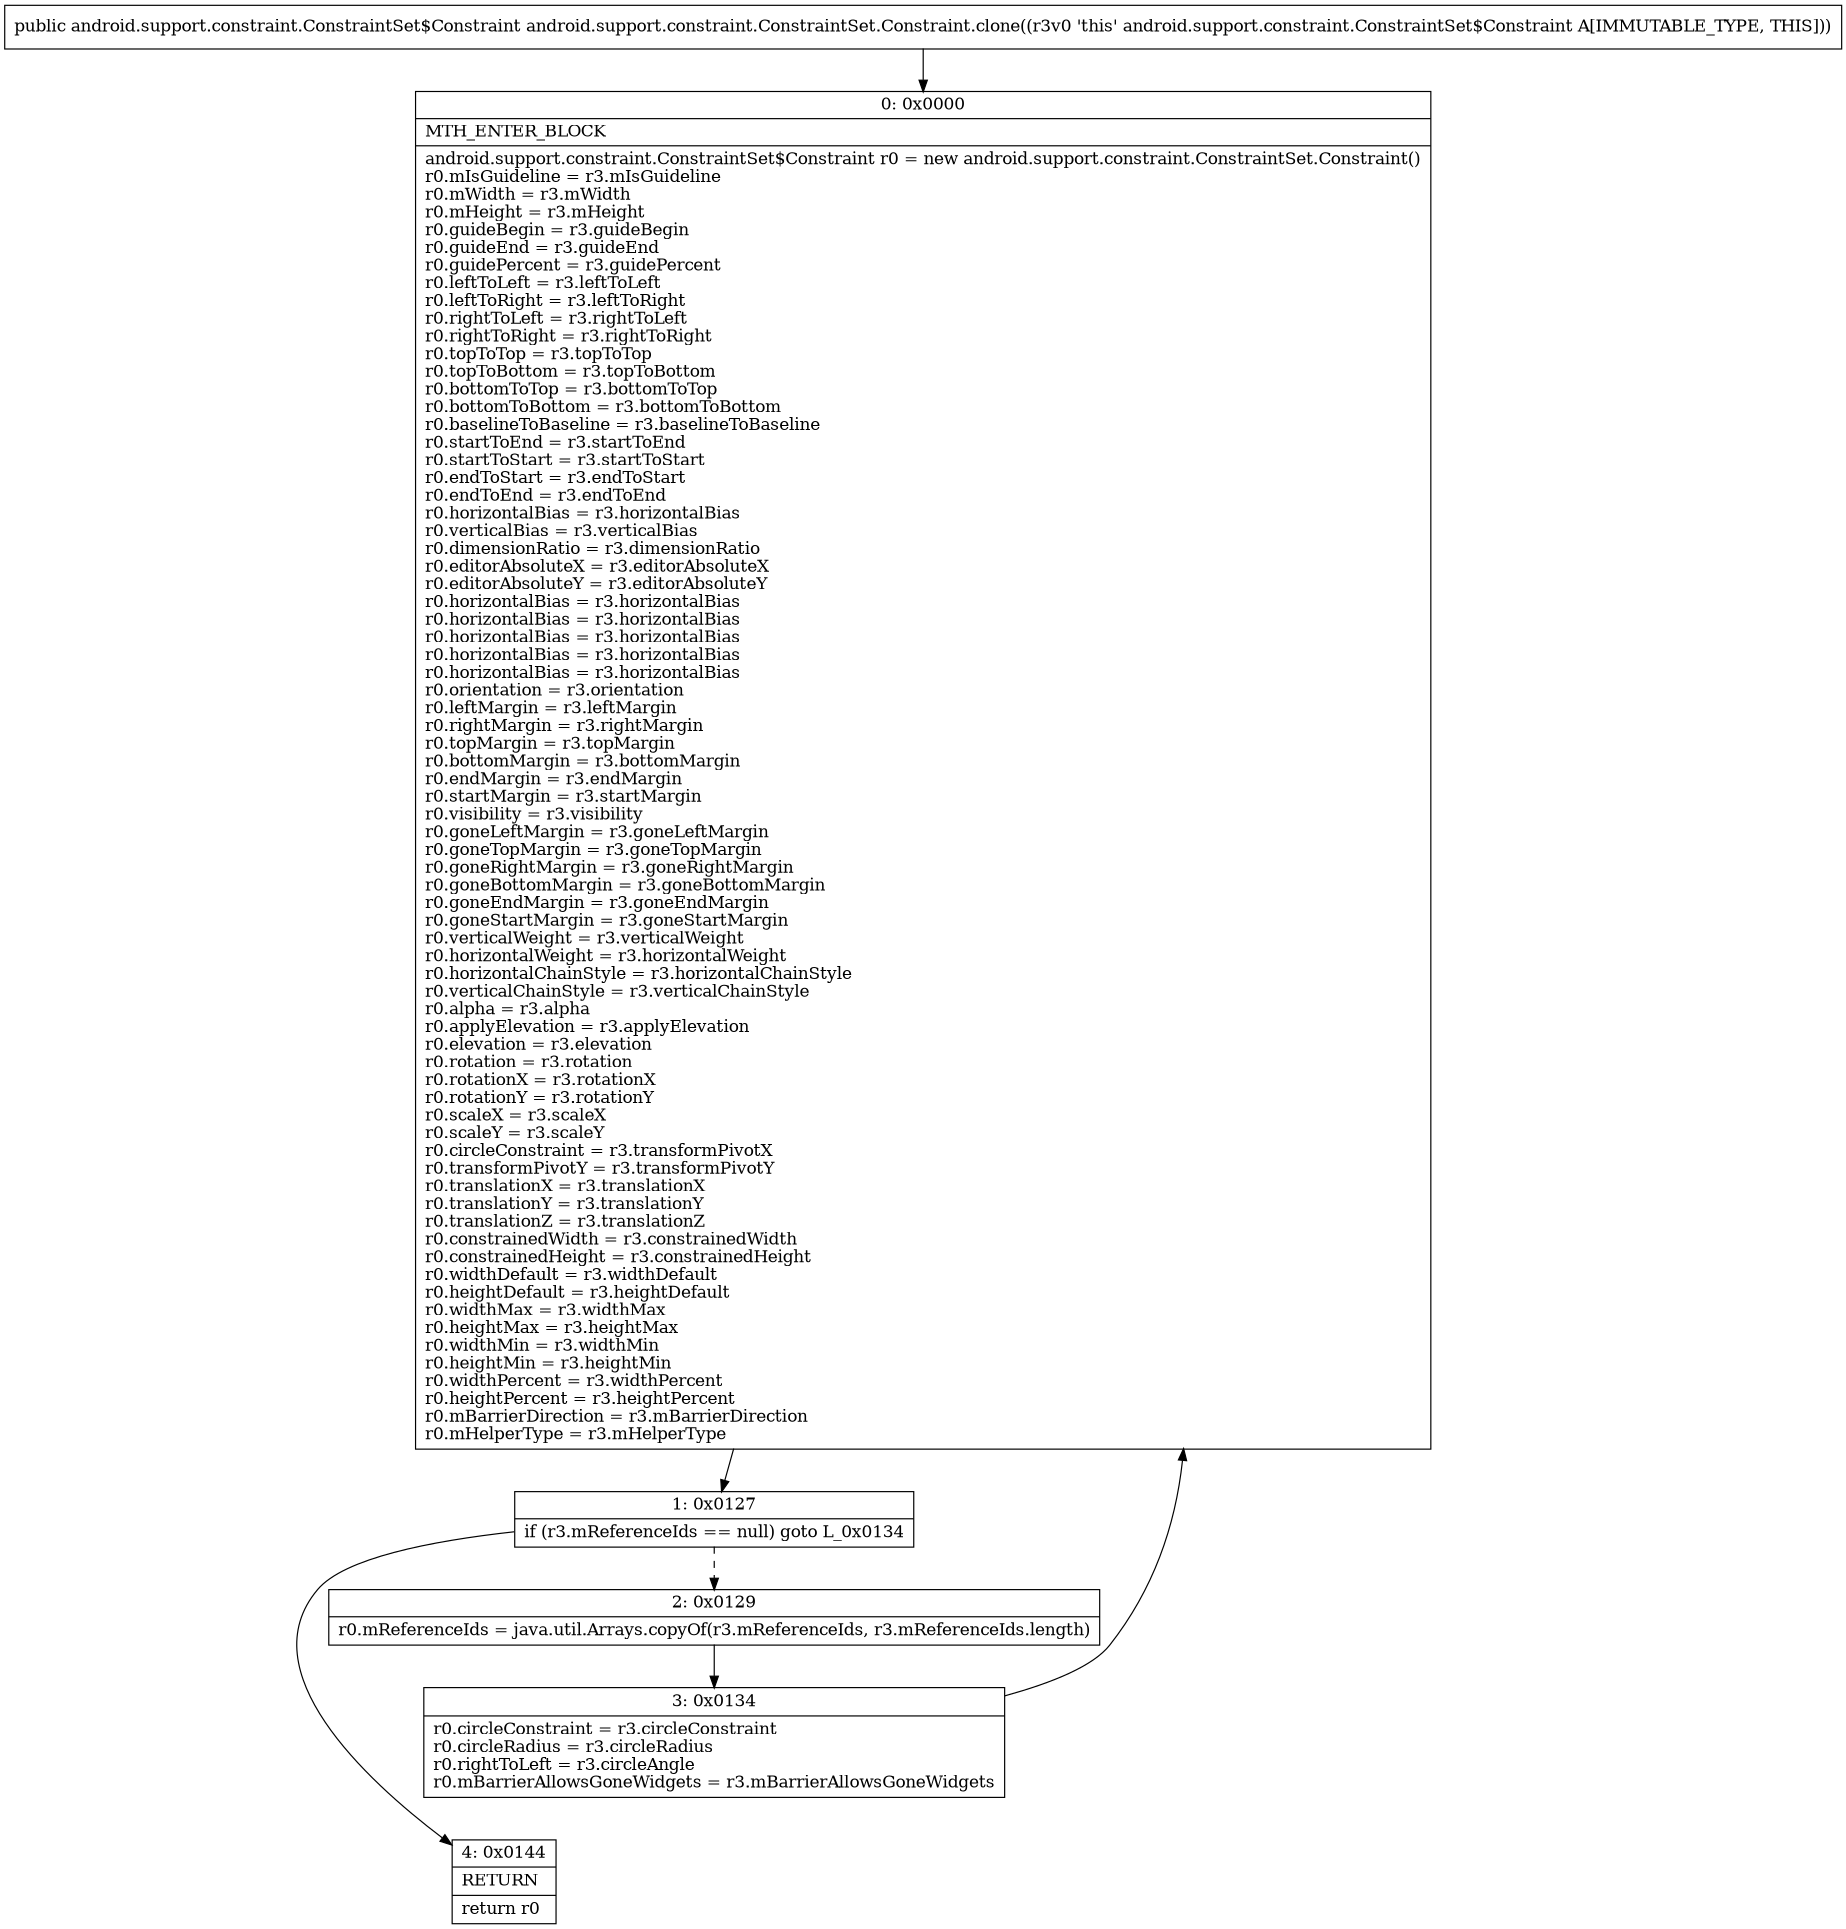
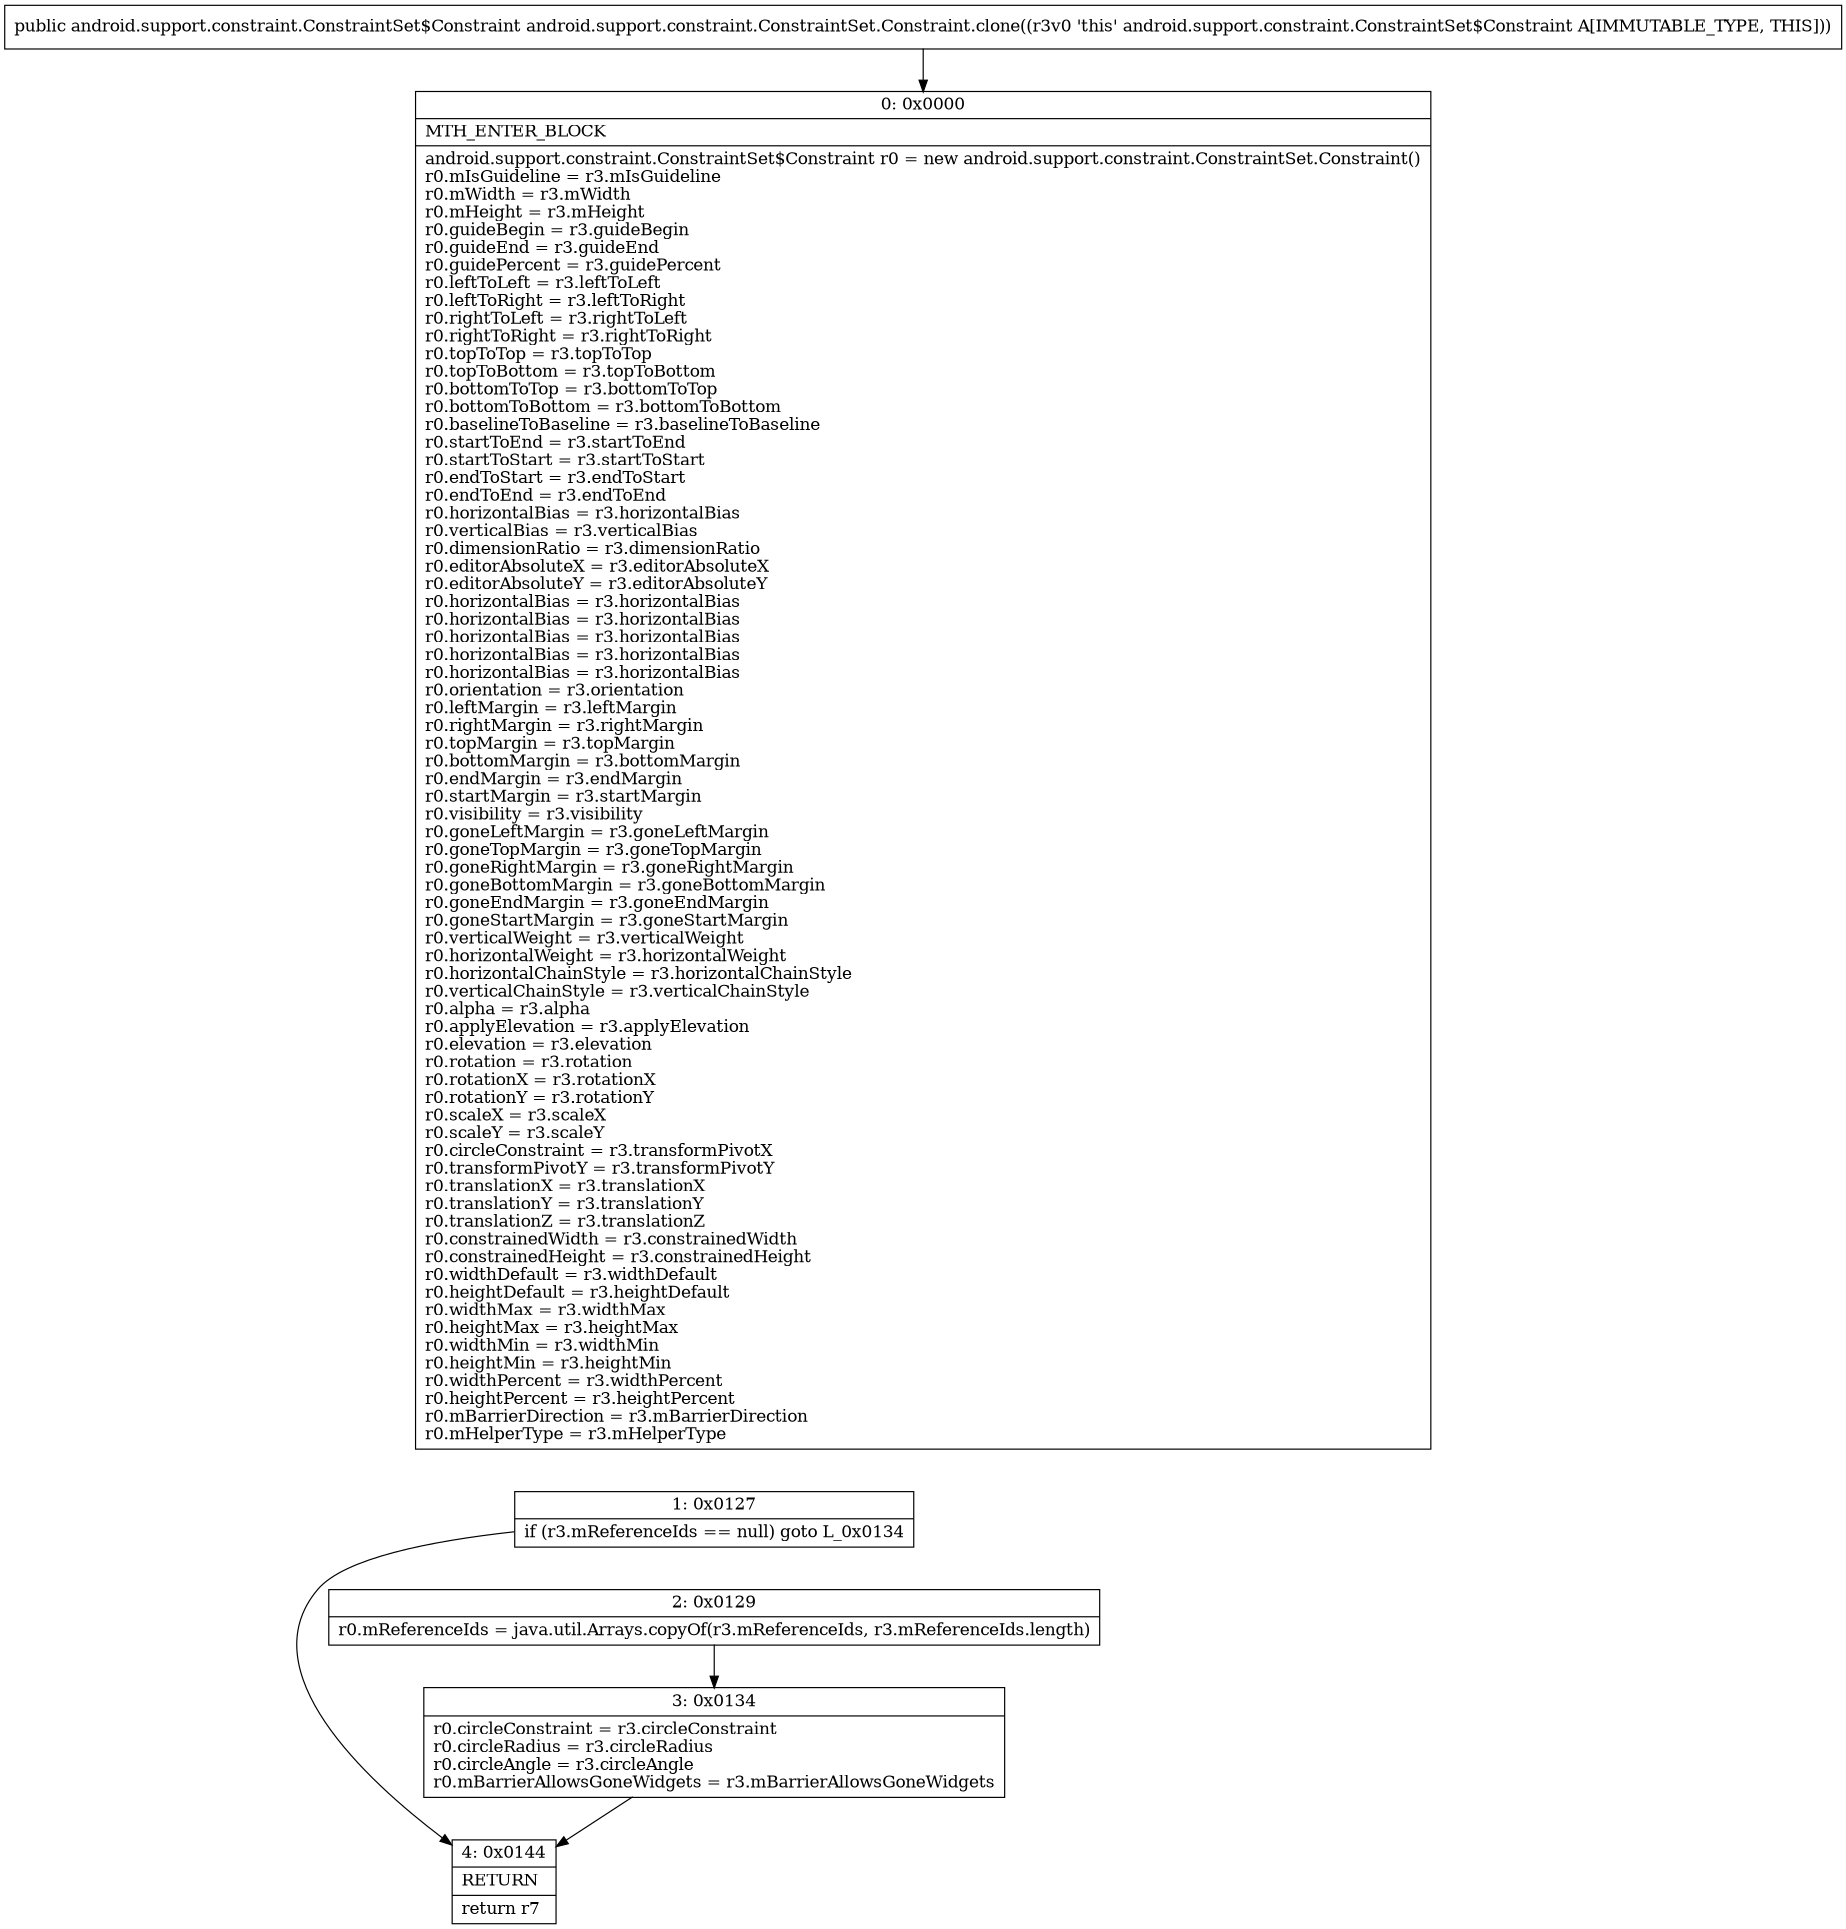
edge "0: 0x0000" -> "1: 0x0127": removed
edge "1: 0x0127" -> "2: 0x0129": removed
edge "3: 0x0134" -> "0: 0x0000": now "3: 0x0134" -> "4: 0x0144"
node "3: 0x0134": text "r0.rightToLeft = r3.circleAngle" -> "r0.circleAngle = r3.circleAngle"
node "4: 0x0144": text "return r0" -> "return r7"
